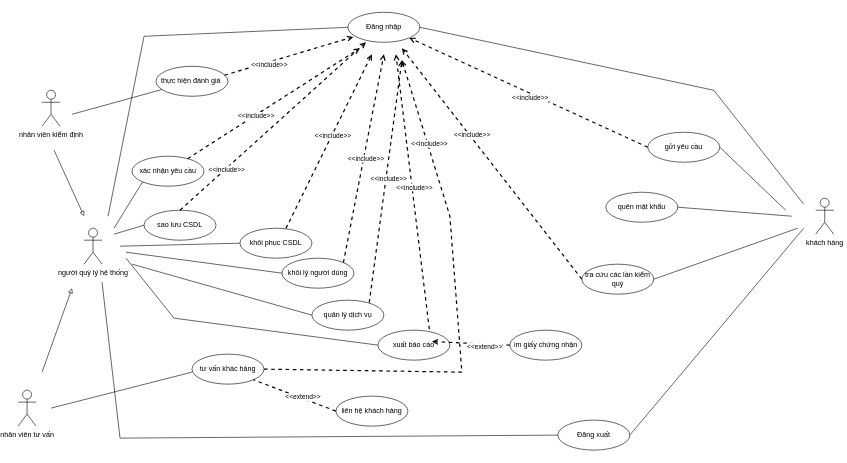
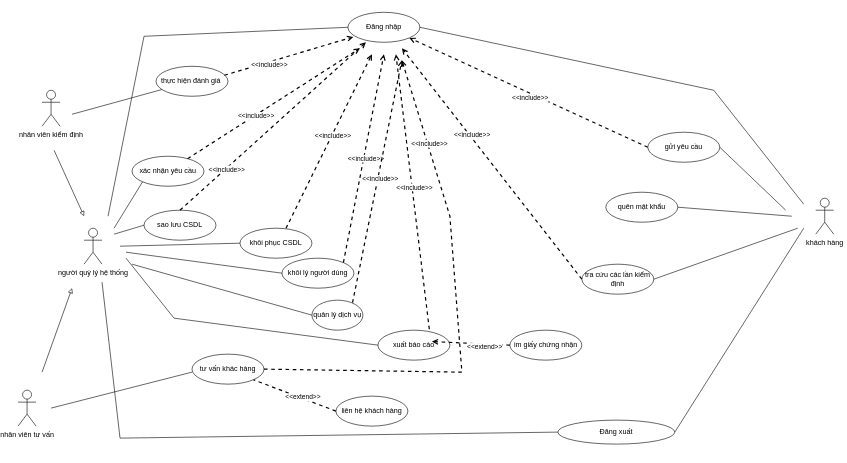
node "tra cứu các lần kiểm quỷ": label "tra cứu các lần kiểm quỷ" -> "tra cứu các lần kiểm định"
node "quản lý dịch vụ": size 72x30 -> 51x30
node "Đăng xuất": size 72x30 -> 117x24
